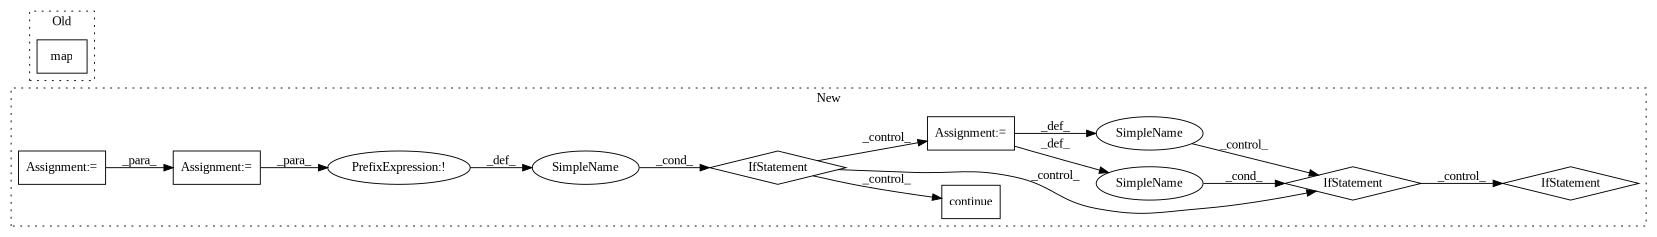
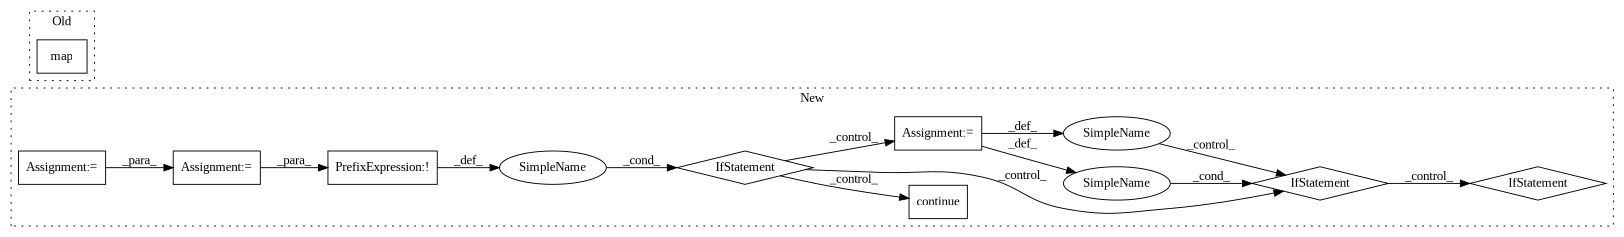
node "PrefixExpression:!": shape ellipse -> box
